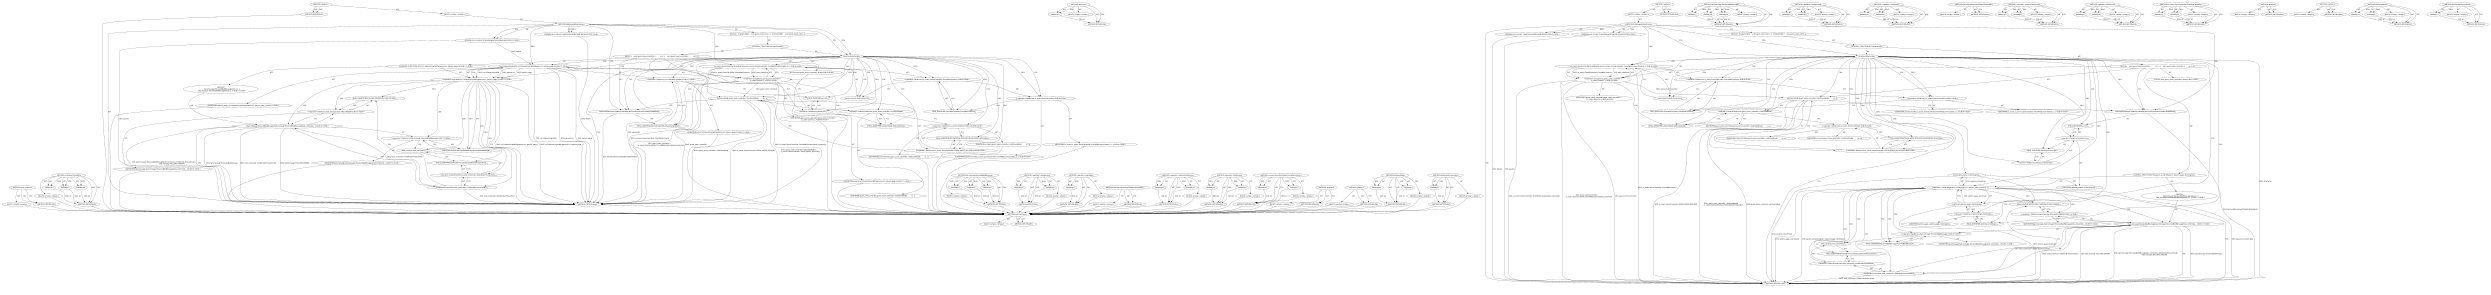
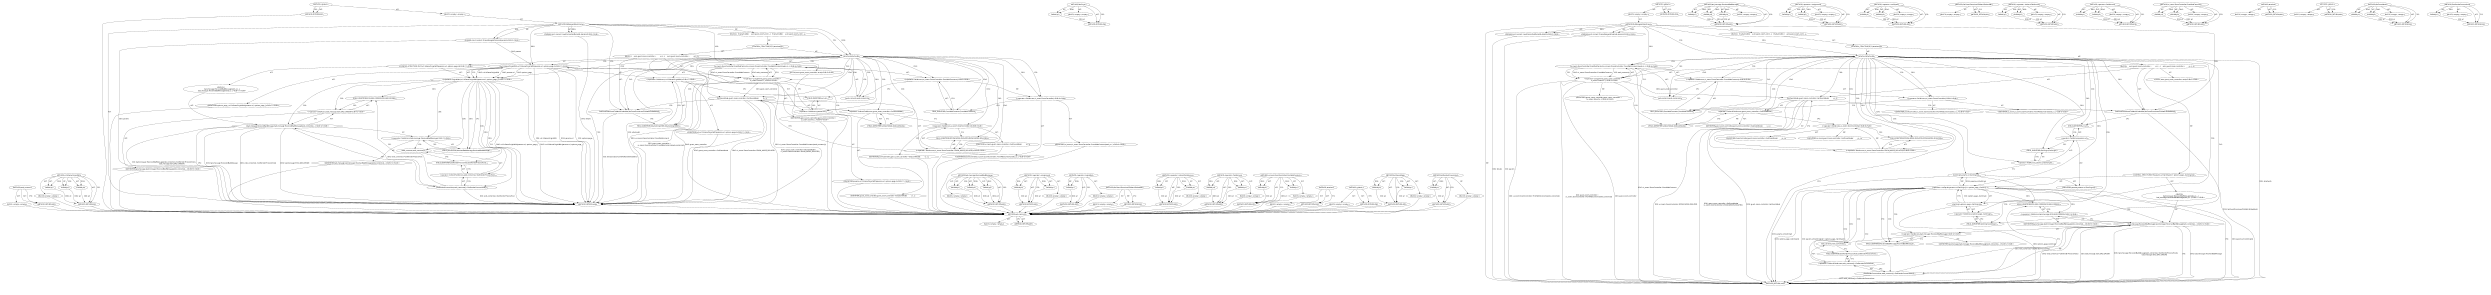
edge "(<operator>.fieldAccess,params.url.GetOrigin)" -> "(GetOrigin,params.url.GetOrigin())": added, label "CFG:"
node "(IDENTIFIER,options_page_,options_page_.GetOrigin())": removed
